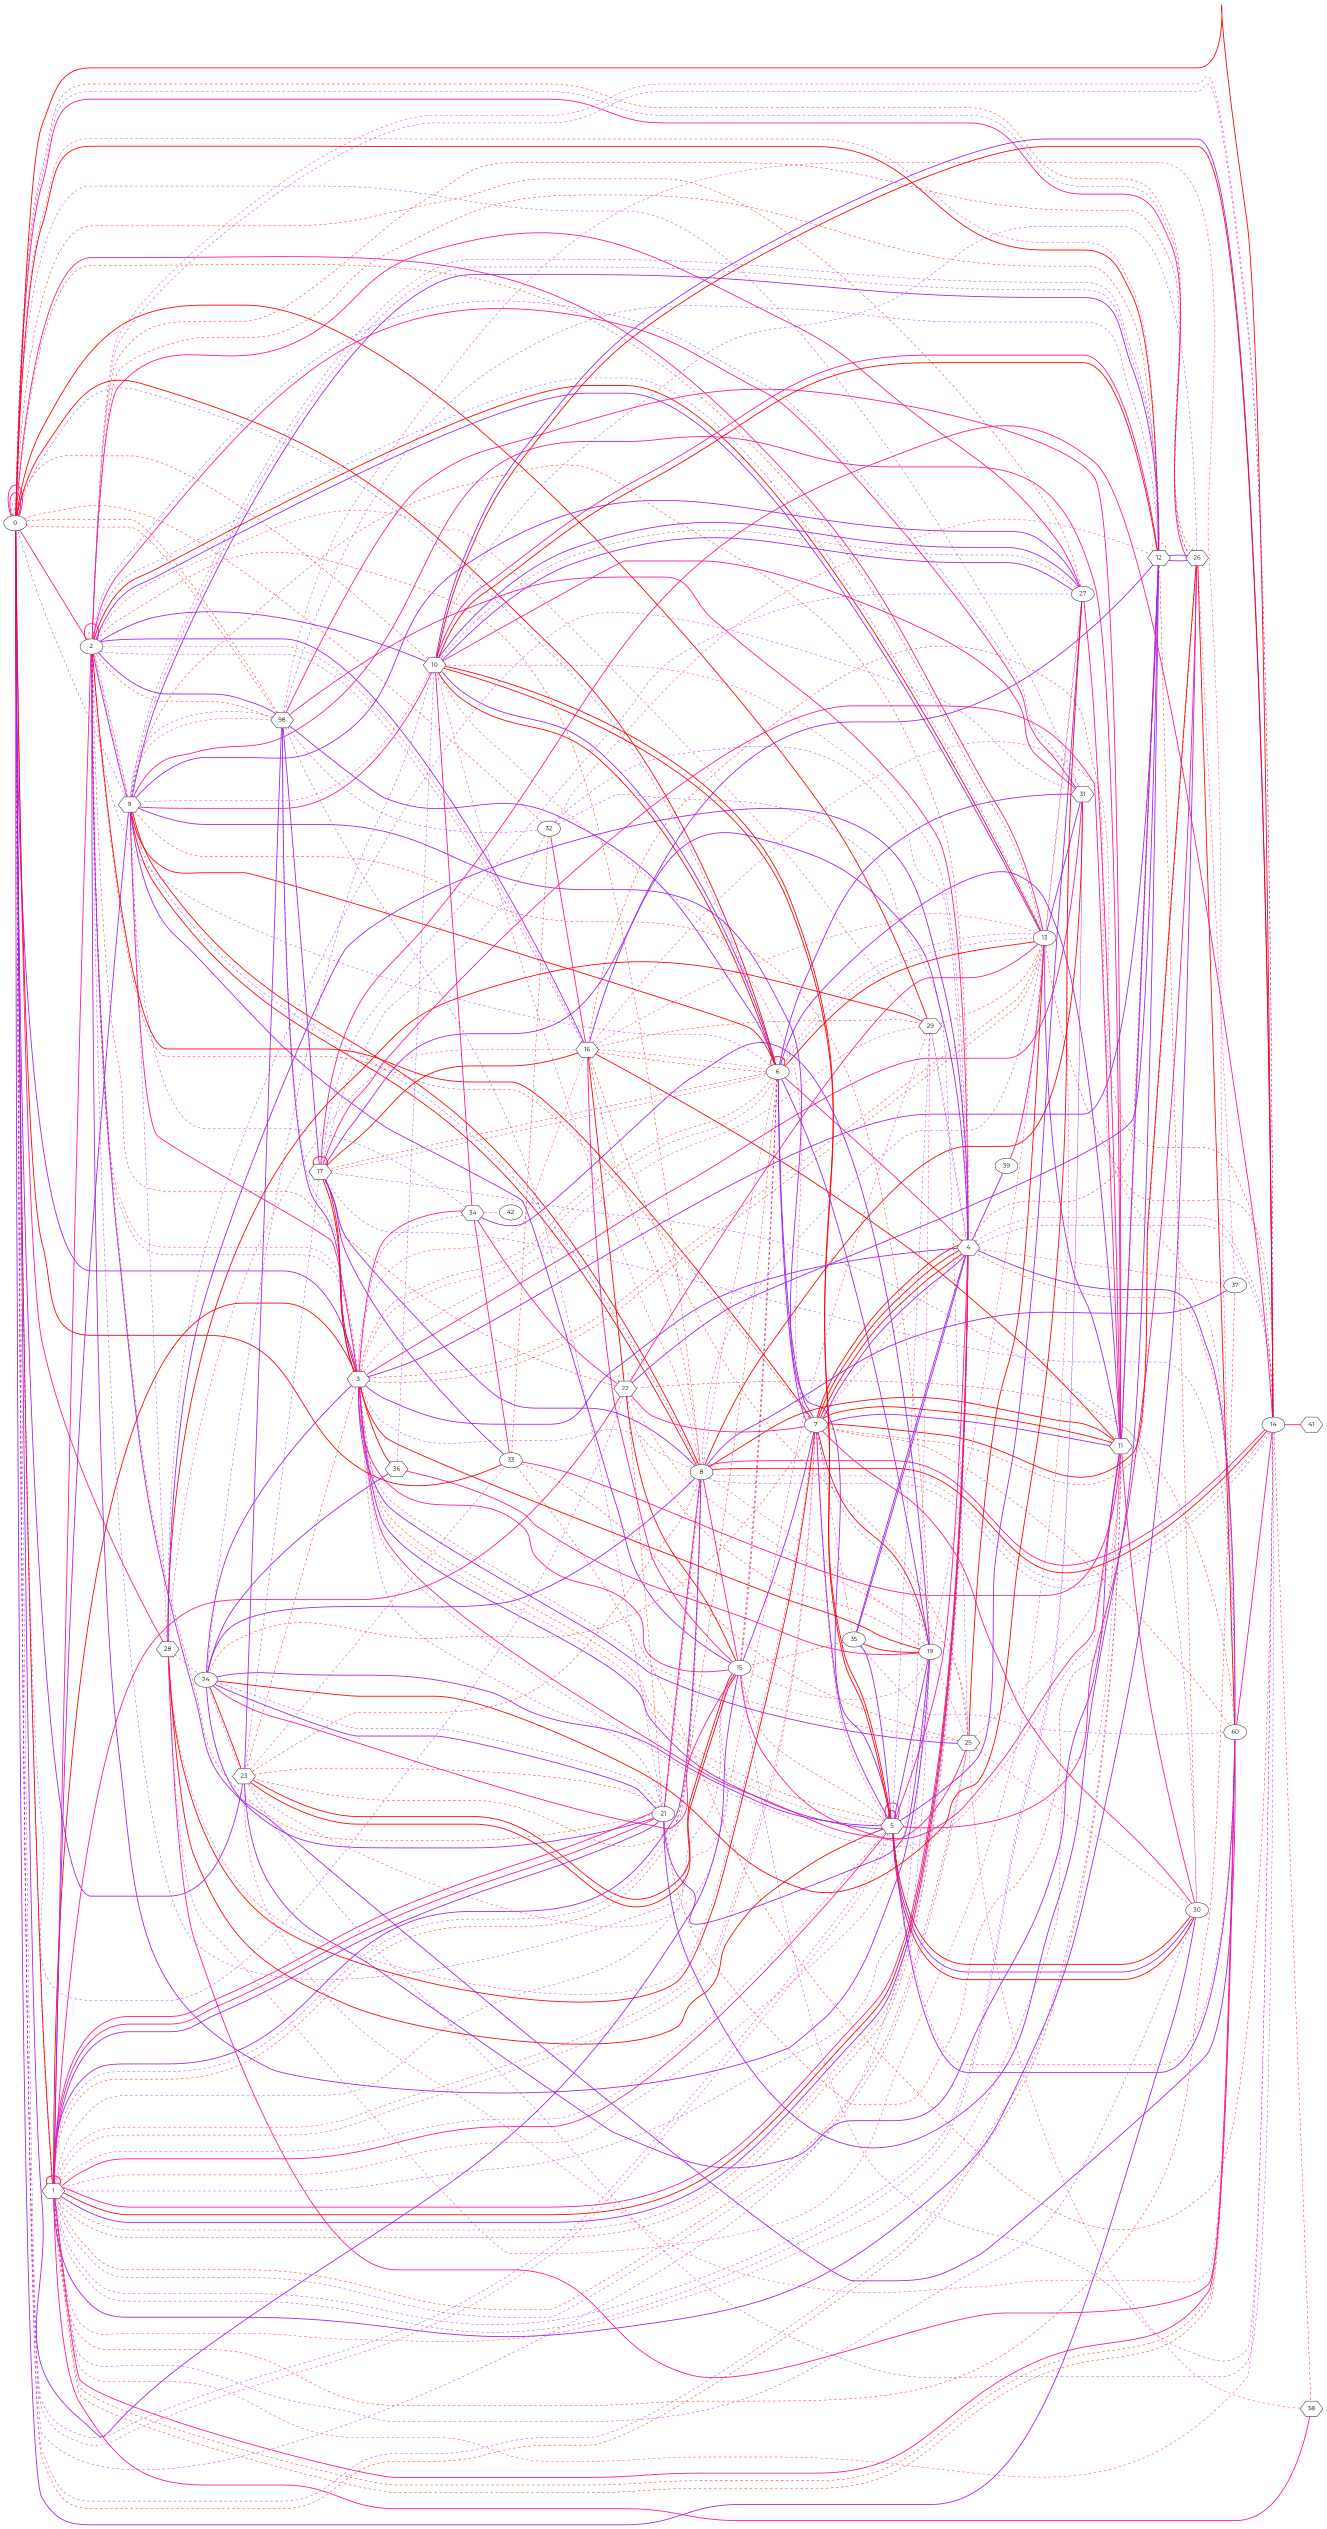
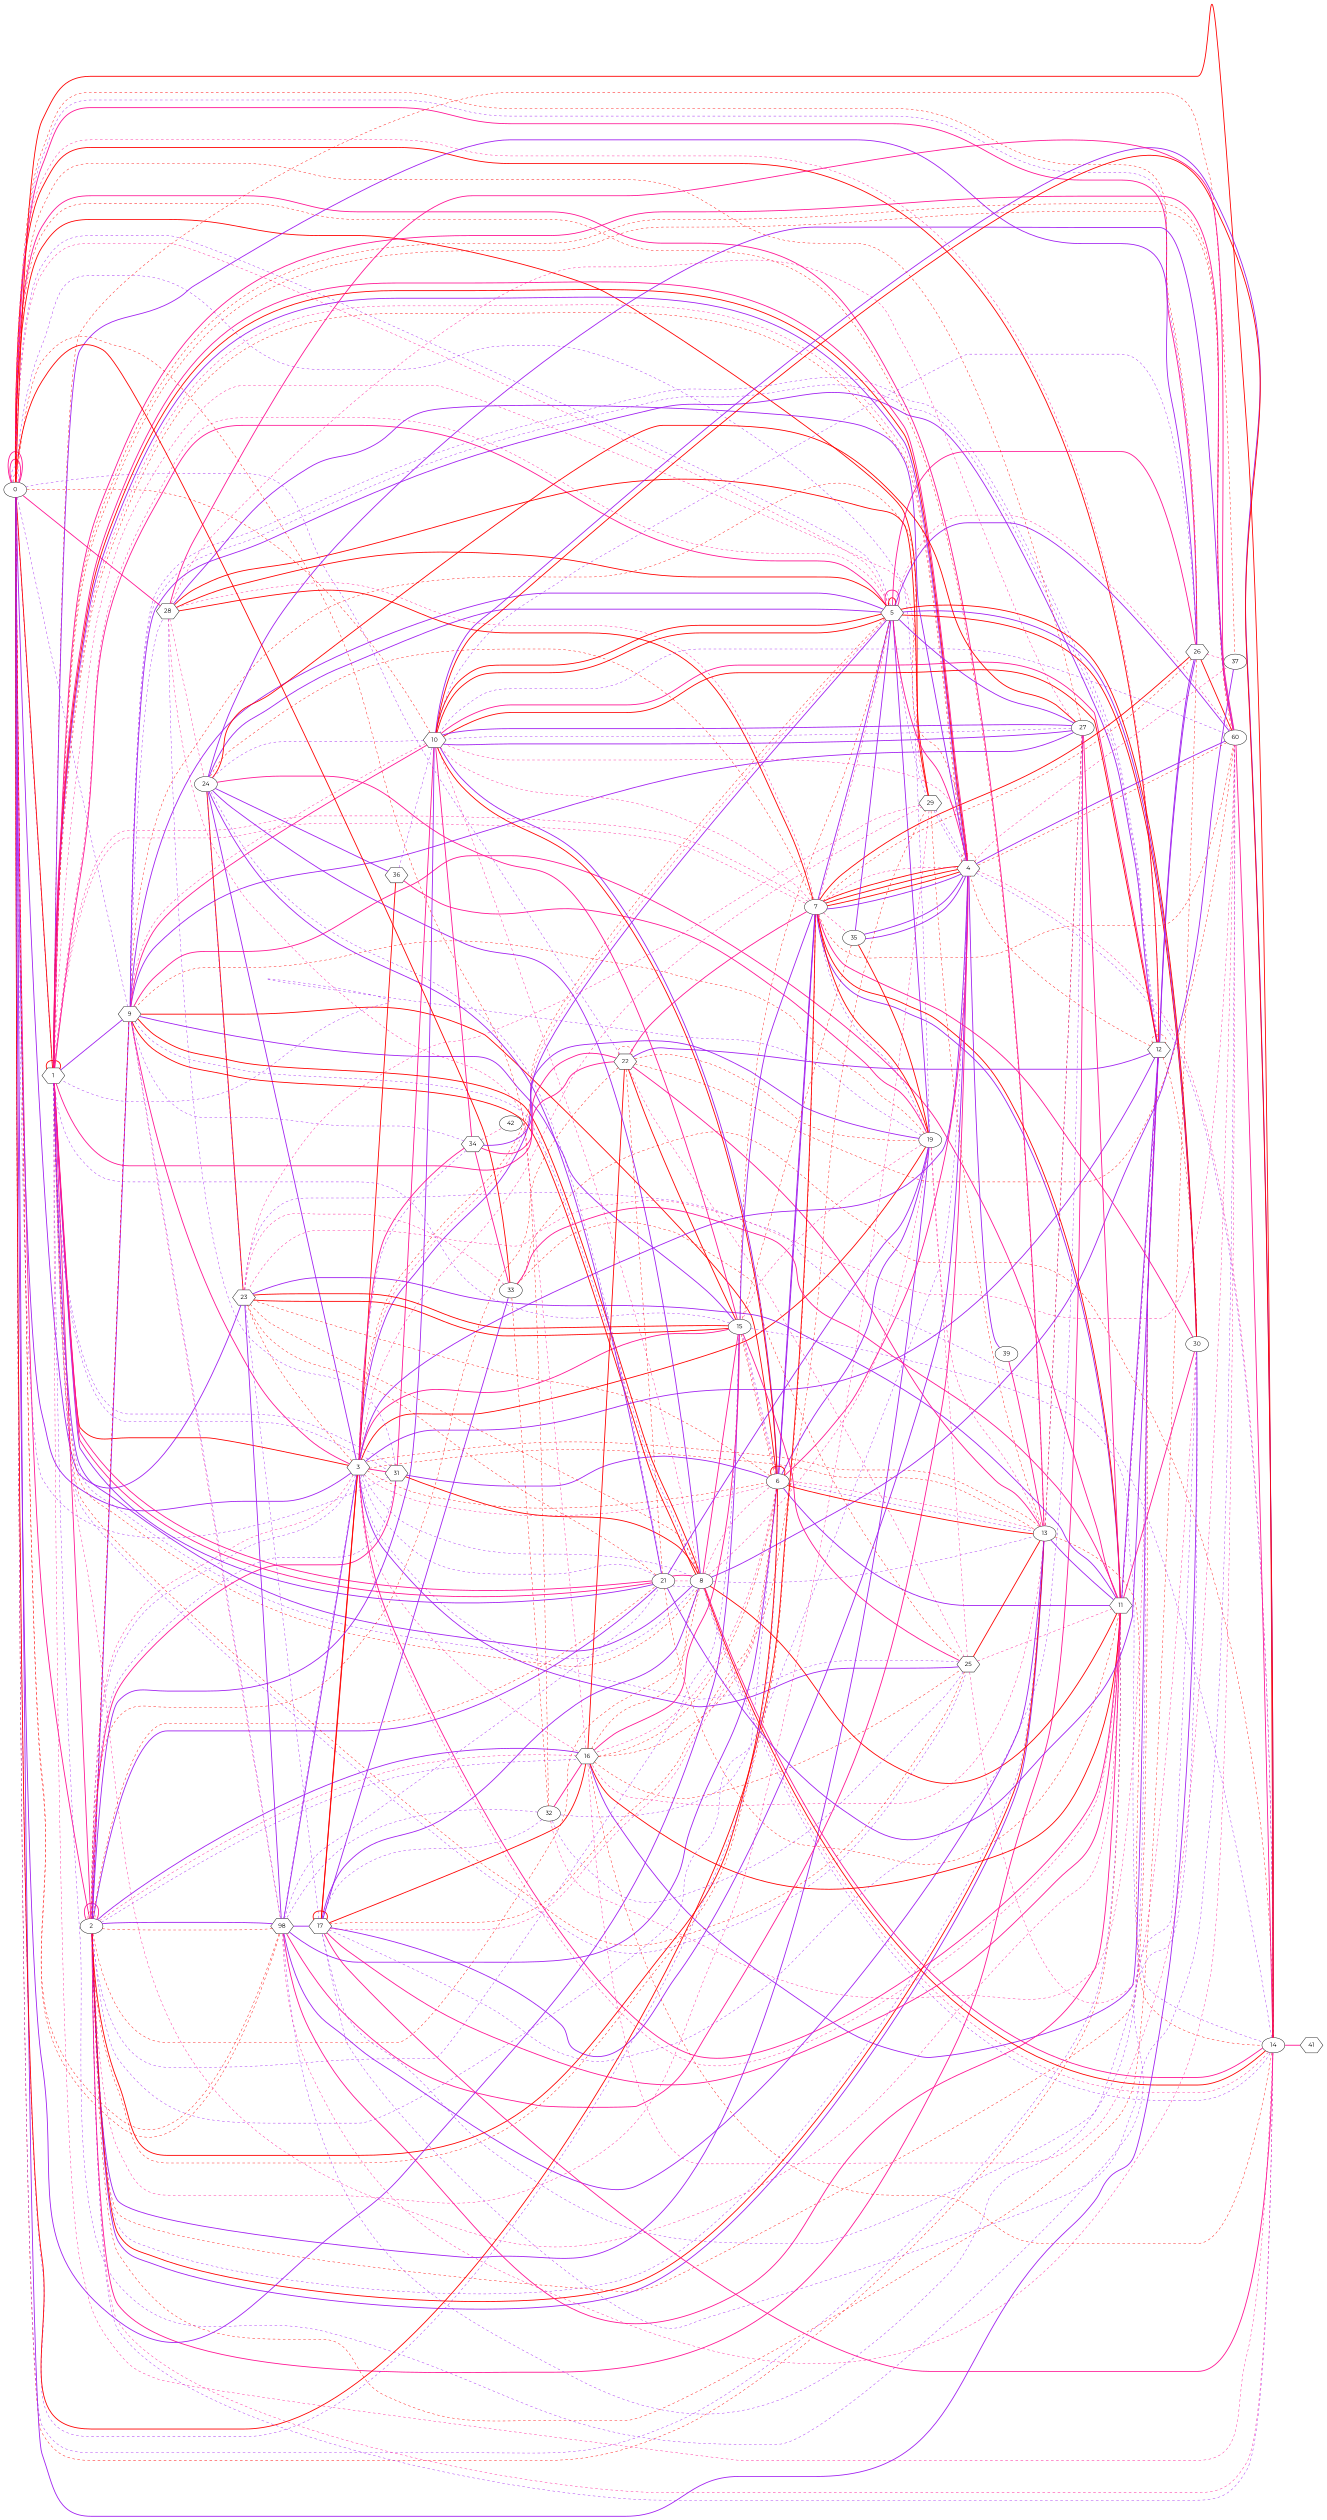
edge "31" -- "13": now "98" -- "13"
edge "35" -- "60": now "10" -- "60"
node "38": removed
